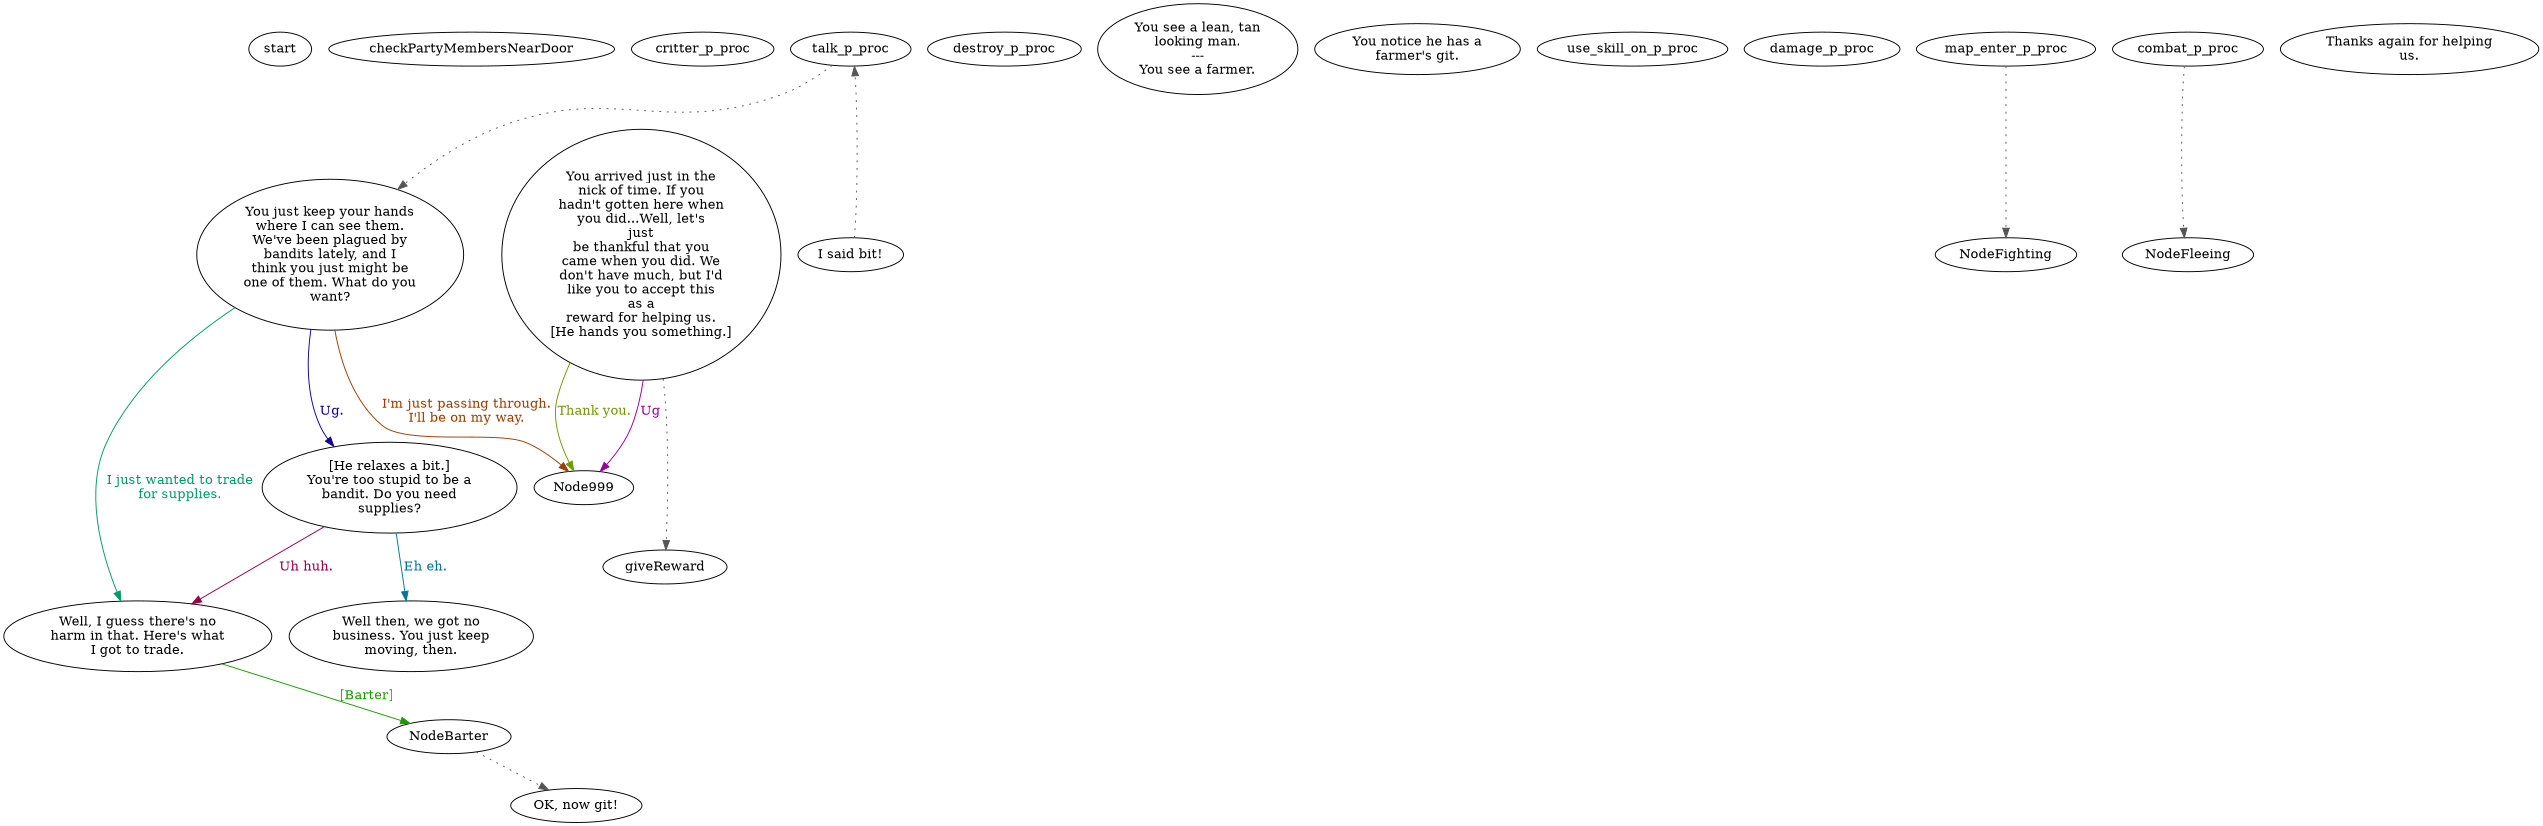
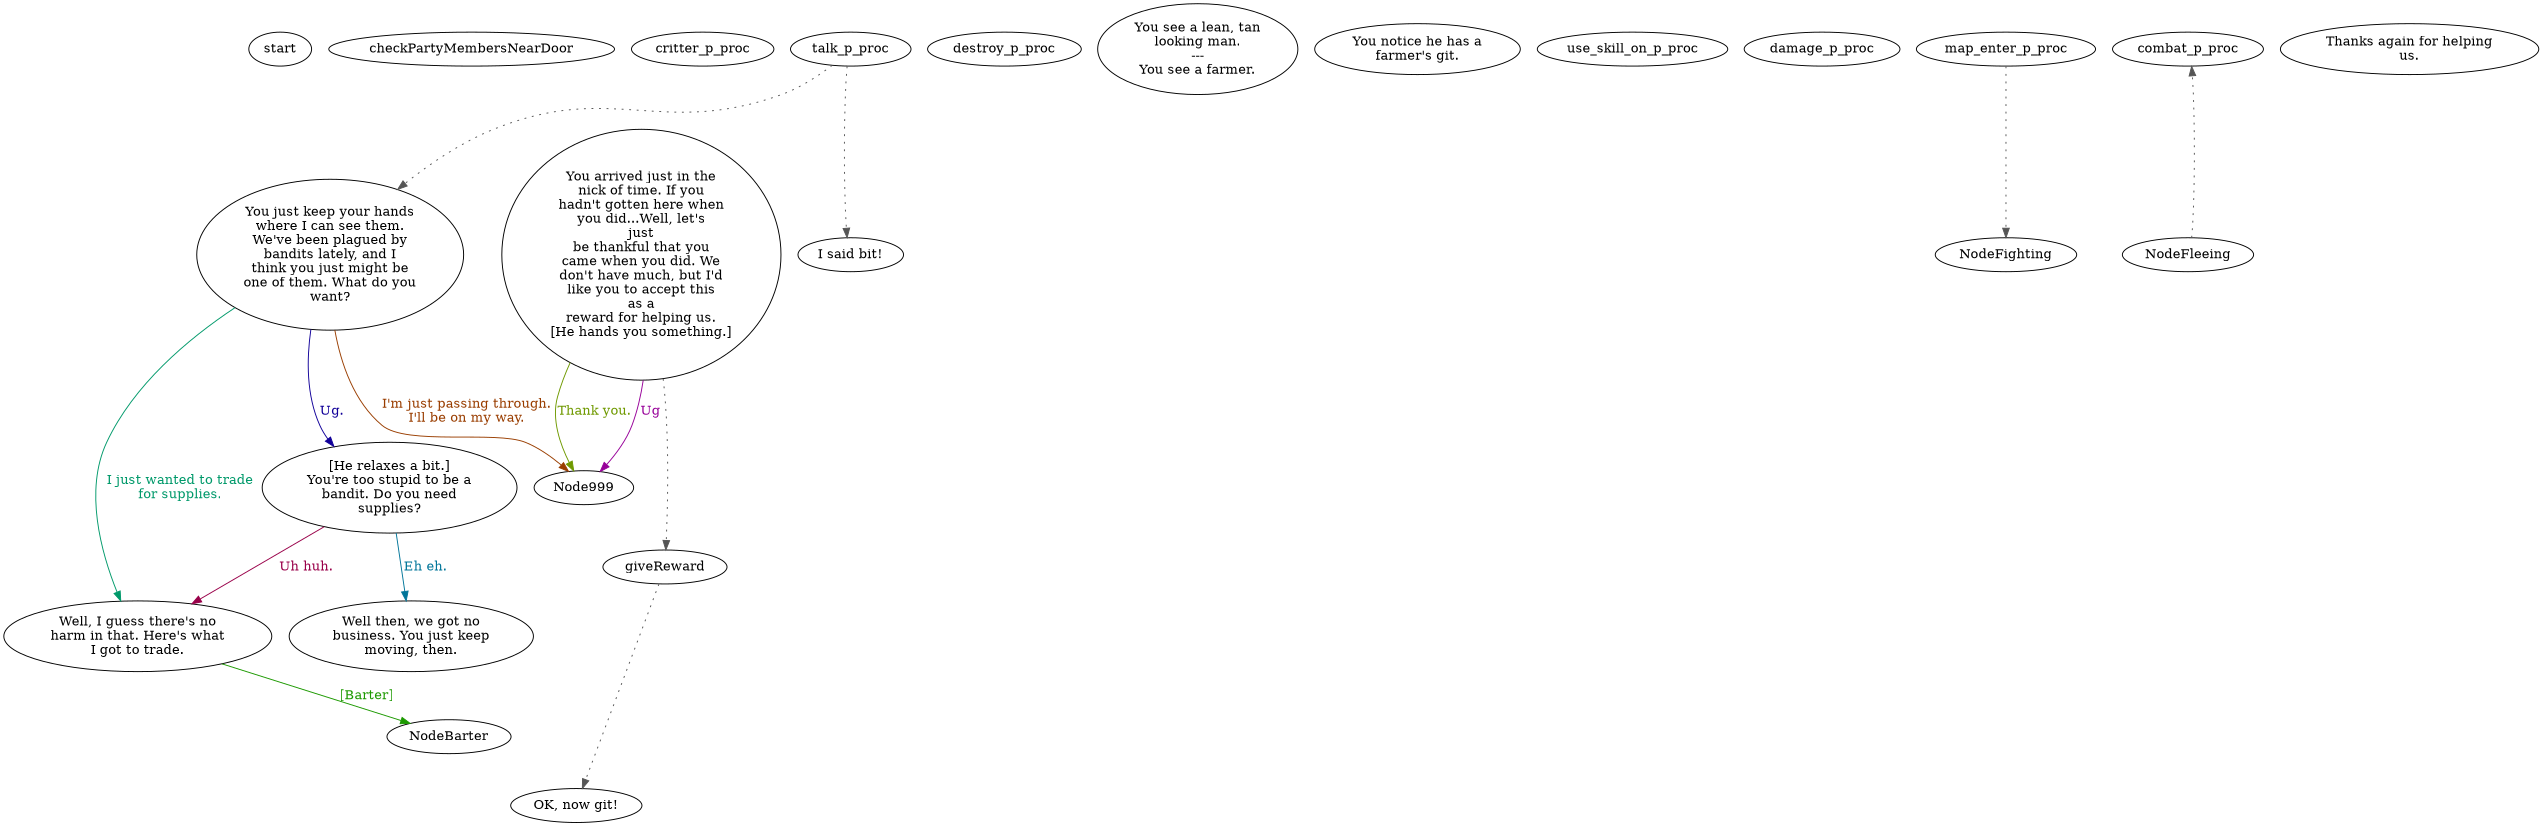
edge "combat_p_proc" -> "NodeFleeing": reversed
edge "I said bit!" -> "talk_p_proc": reversed
edge "NodeBarter" -> "OK, now git!": now "giveReward" -> "OK, now git!"
